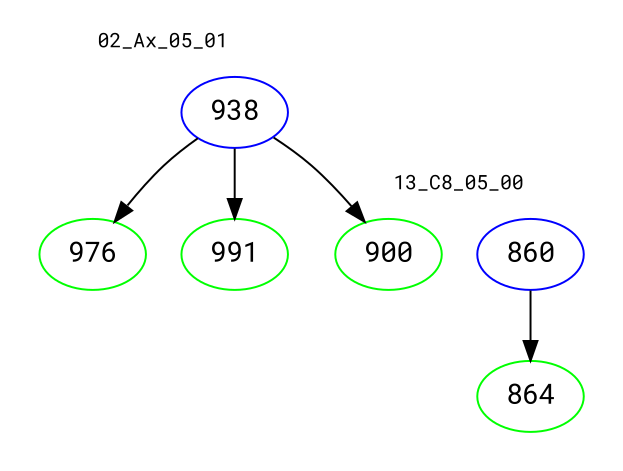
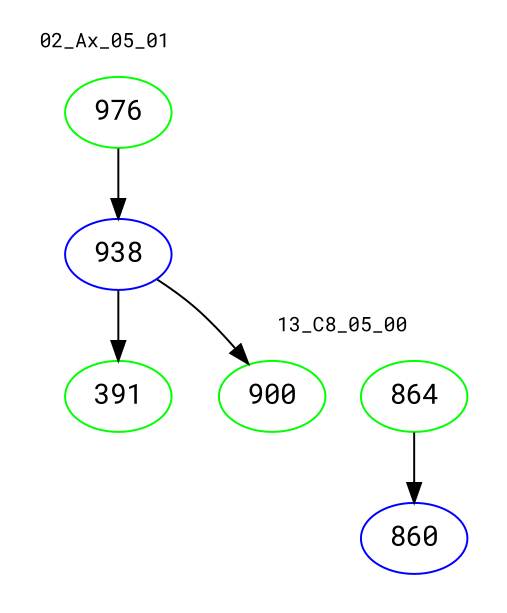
edge "938" -> "976": reversed
node "991": label "991" -> "391"
edge "860" -> "864": reversed
